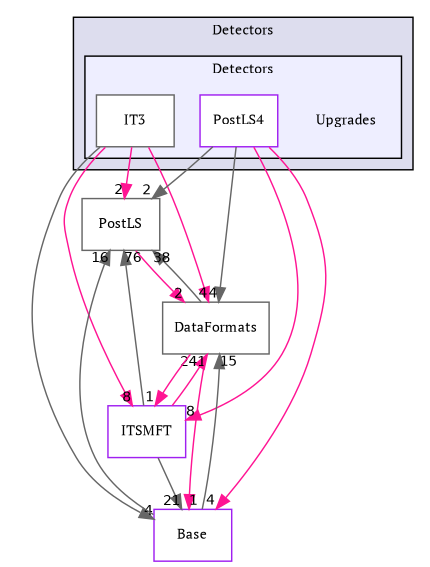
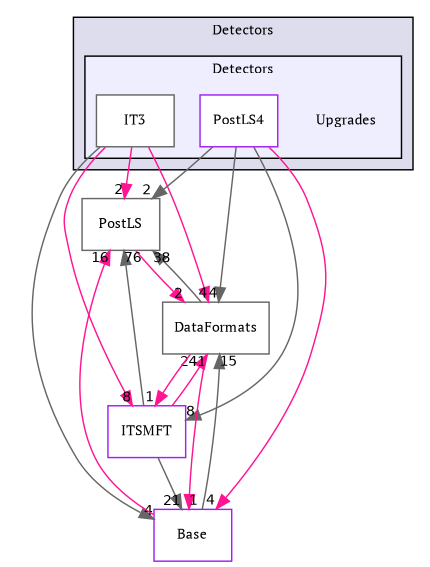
edge "PostLS4" -> "ITSMFT": color deeppink -> gray40
edge "Base" -> "PostLS": color gray40 -> deeppink
